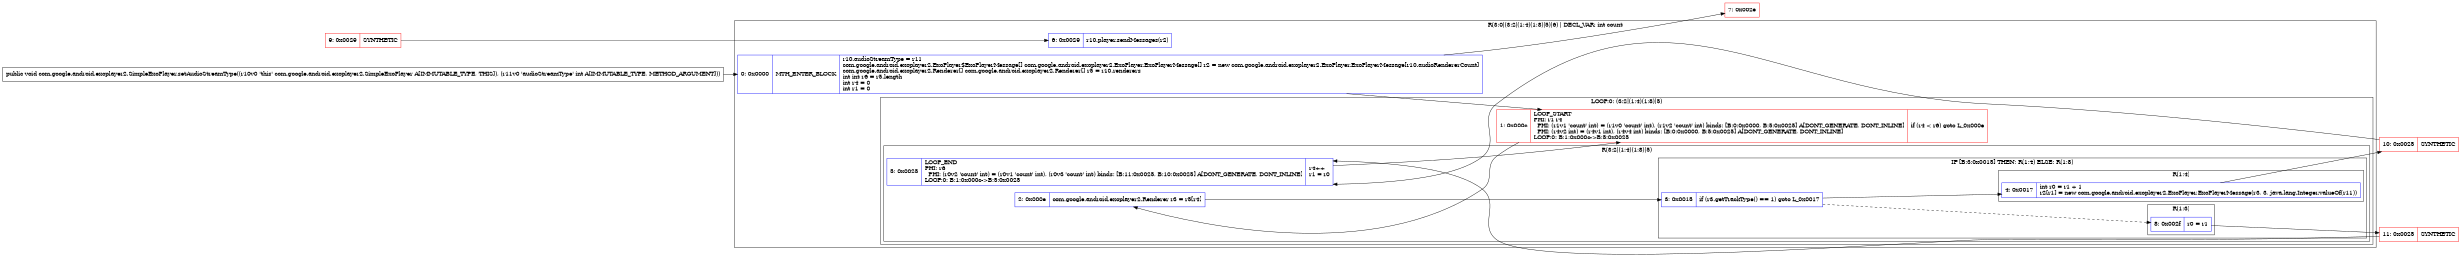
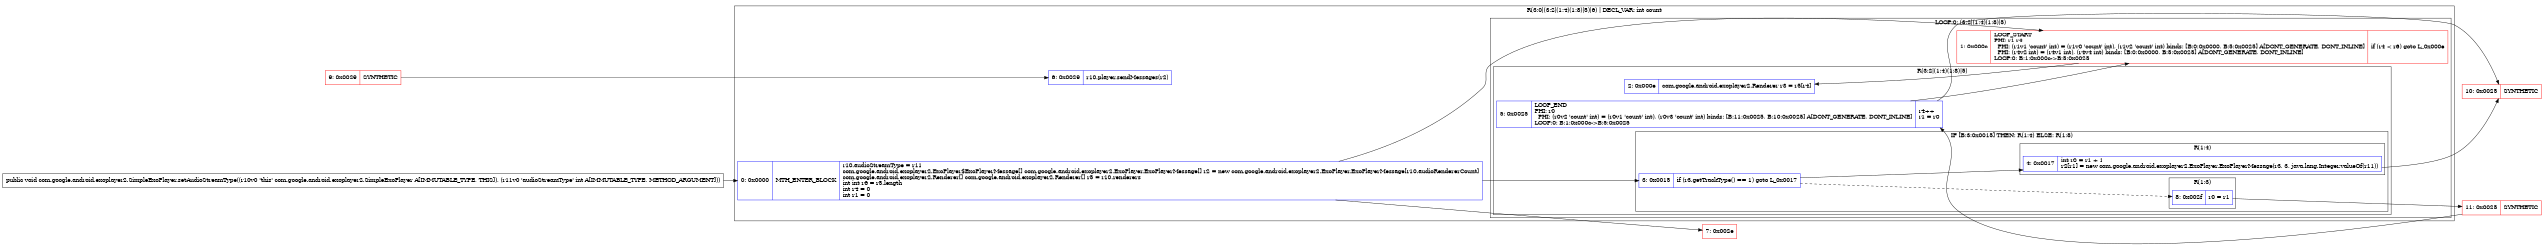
edge "10: 0x0025" -> "5: 0x0025": reversed
node "5: 0x0025": text "PHI: r6" -> "PHI: r0"
edge "2: 0x000e" -> "3: 0x0015": now "0: 0x0000" -> "3: 0x0015"
